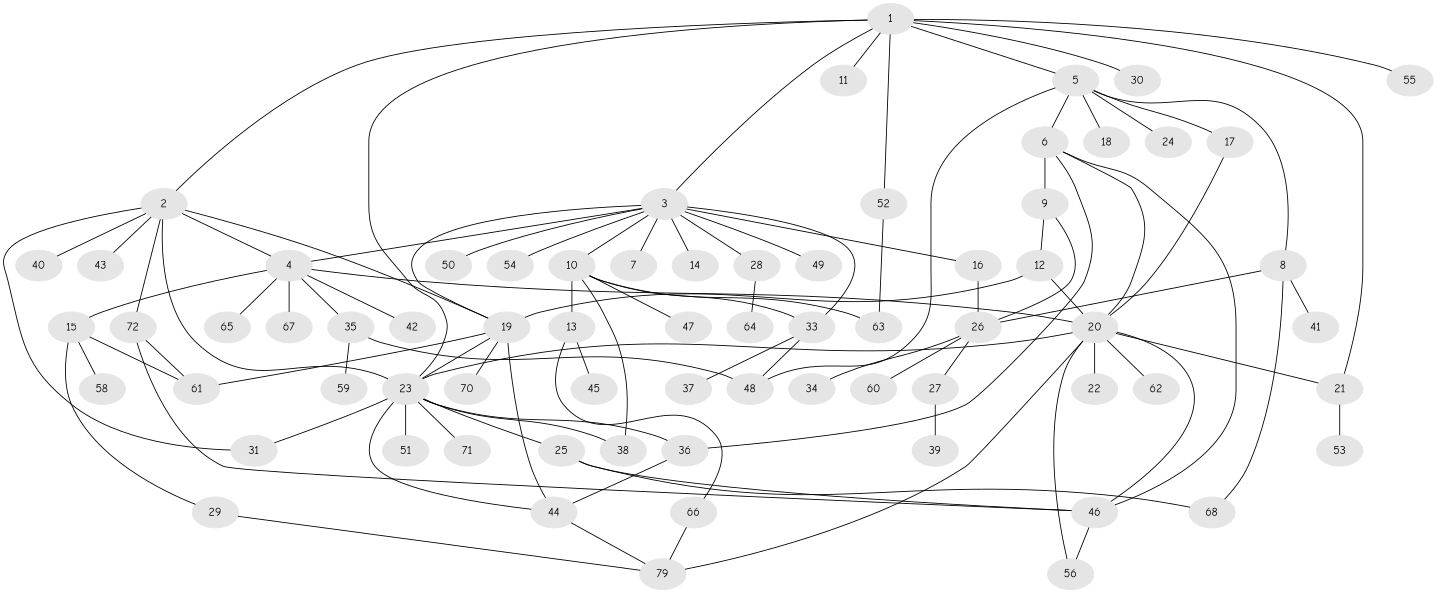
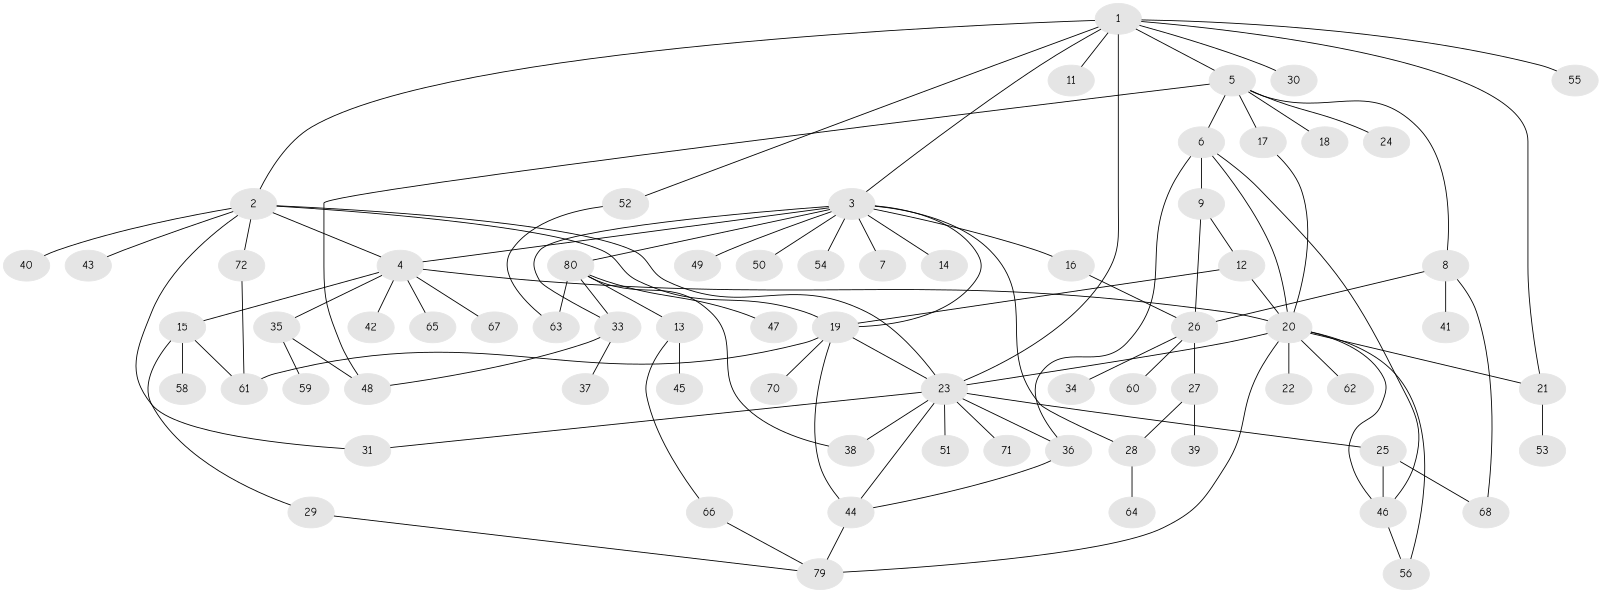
node "10": label "10" -> "80"
edge "27" -- "28": added
edge "72" -- "46": removed
